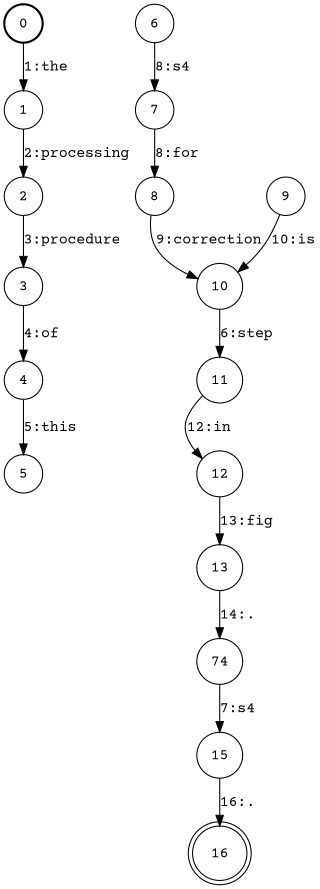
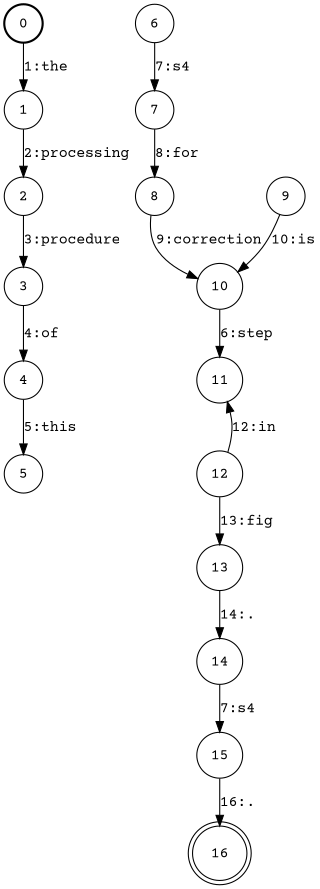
edge "6" -> "7": label "8:s4" -> "7:s4"
edge "11" -> "12": reversed
node "74": label "74" -> "14"
